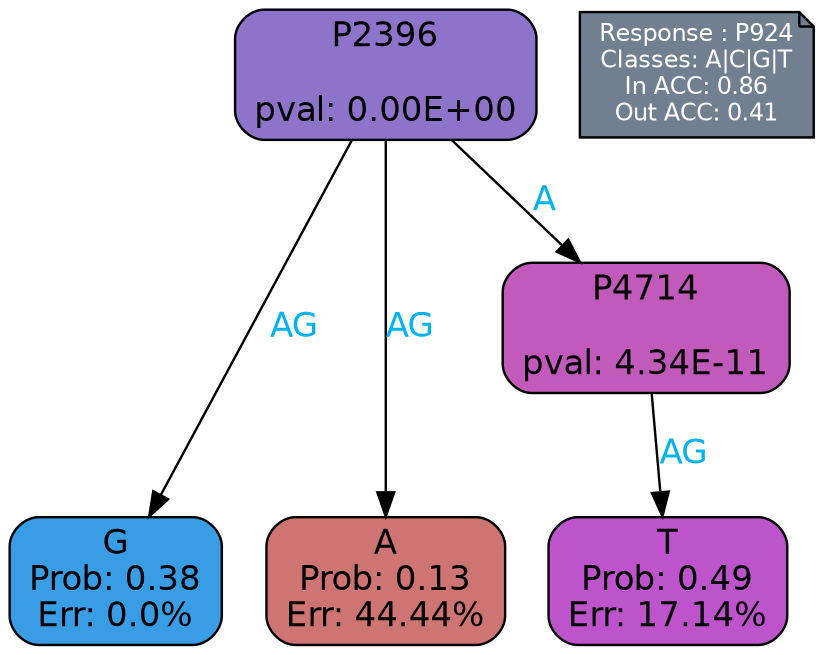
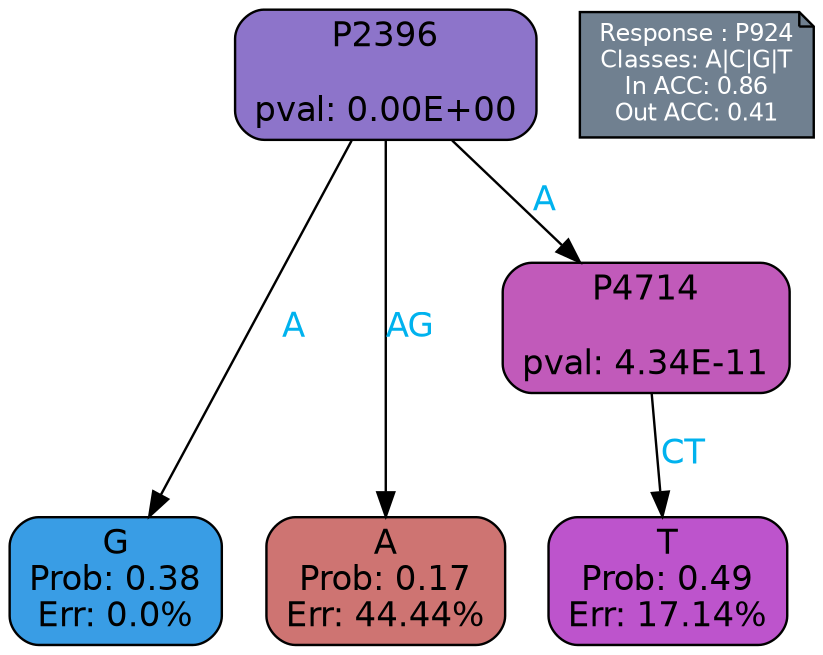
edge "P2396 pval: 0.00E+00" -> "G Prob: 0.38 Err: 0.0%": label "AG" -> "A"
edge "P4714 pval: 4.34E-11" -> "T Prob: 0.49 Err: 17.14%": label "AG" -> "CT"
node "A Prob: 0.13 Err: 44.44%": label "A Prob: 0.13 Err: 44.44%" -> "A Prob: 0.17 Err: 44.44%"
